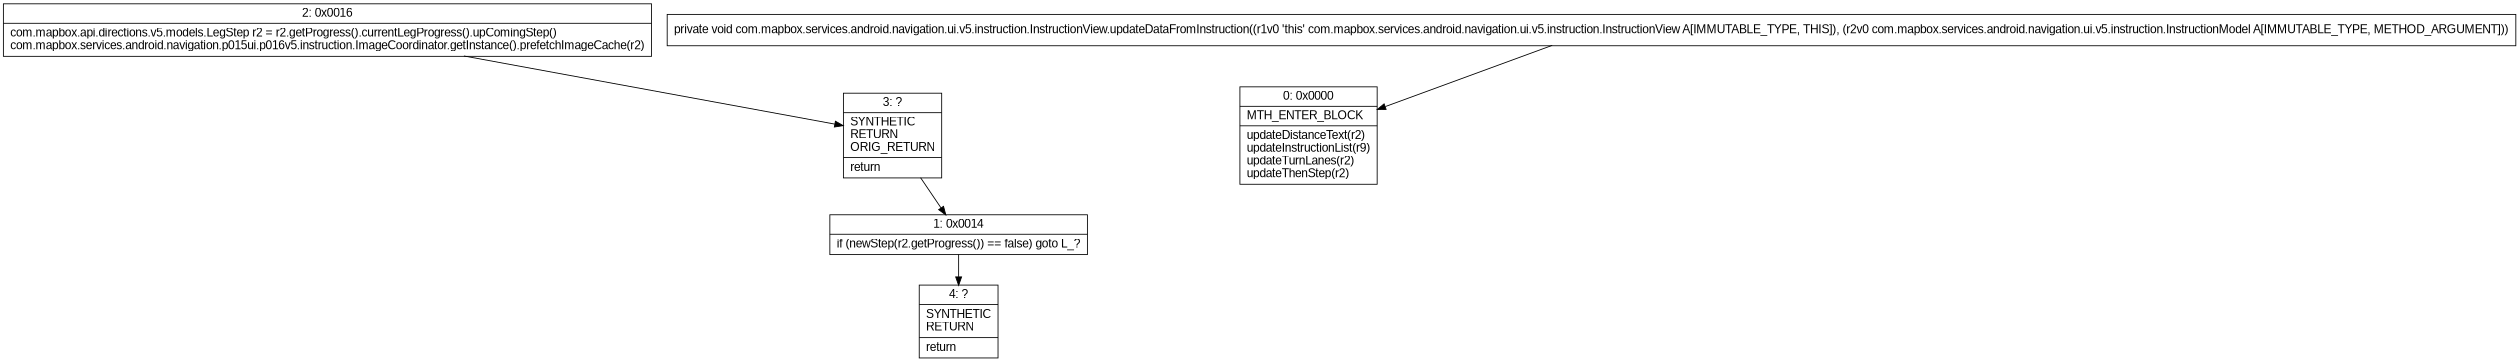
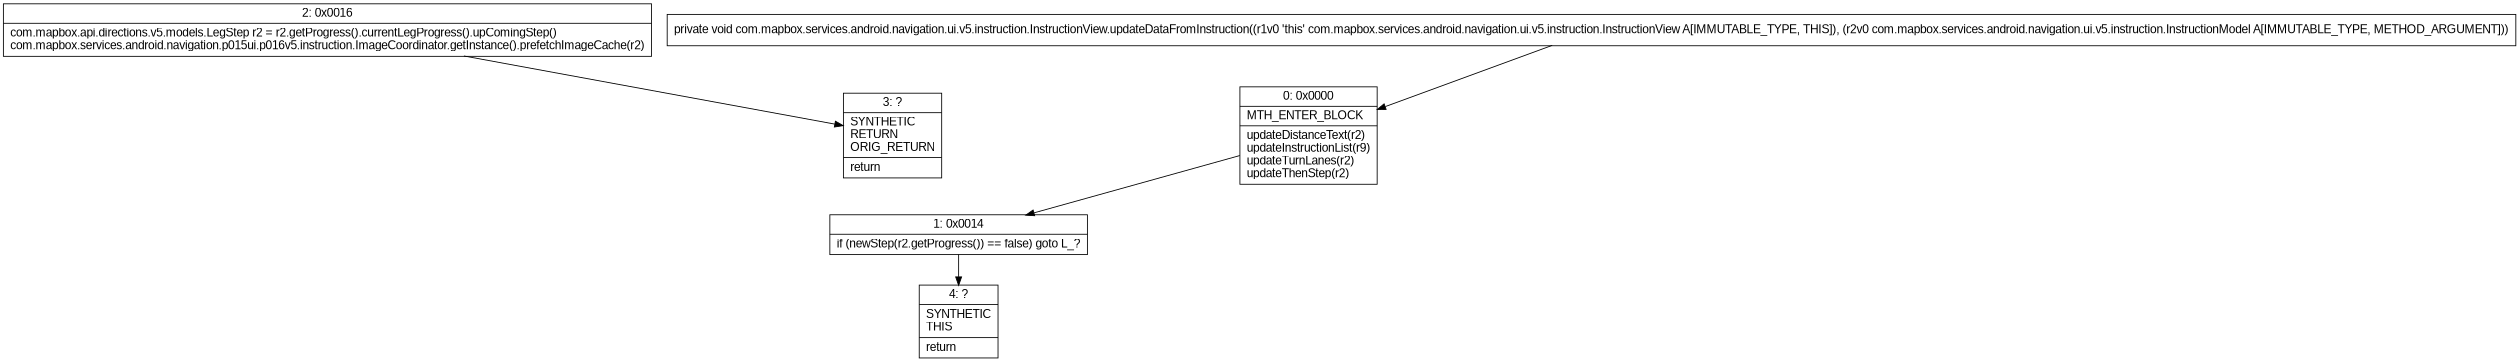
edge "3: ?" -> "1: 0x0014": now "0: 0x0000" -> "1: 0x0014"
node "4: ?": text "RETURN" -> "THIS"
